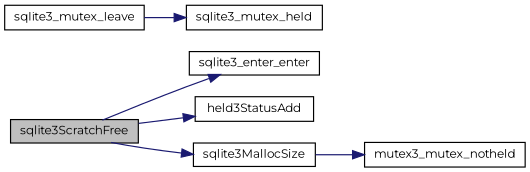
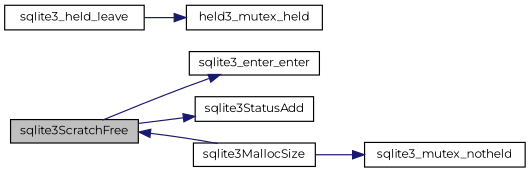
node "sqlite3_mutex_leave": label "sqlite3_mutex_leave" -> "sqlite3_held_leave"
node "sqlite3_mutex_held": label "sqlite3_mutex_held" -> "held3_mutex_held"
node "held3StatusAdd": label "held3StatusAdd" -> "sqlite3StatusAdd"
edge "sqlite3ScratchFree" -> "sqlite3MallocSize": reversed
node "mutex3_mutex_notheld": label "mutex3_mutex_notheld" -> "sqlite3_mutex_notheld"
